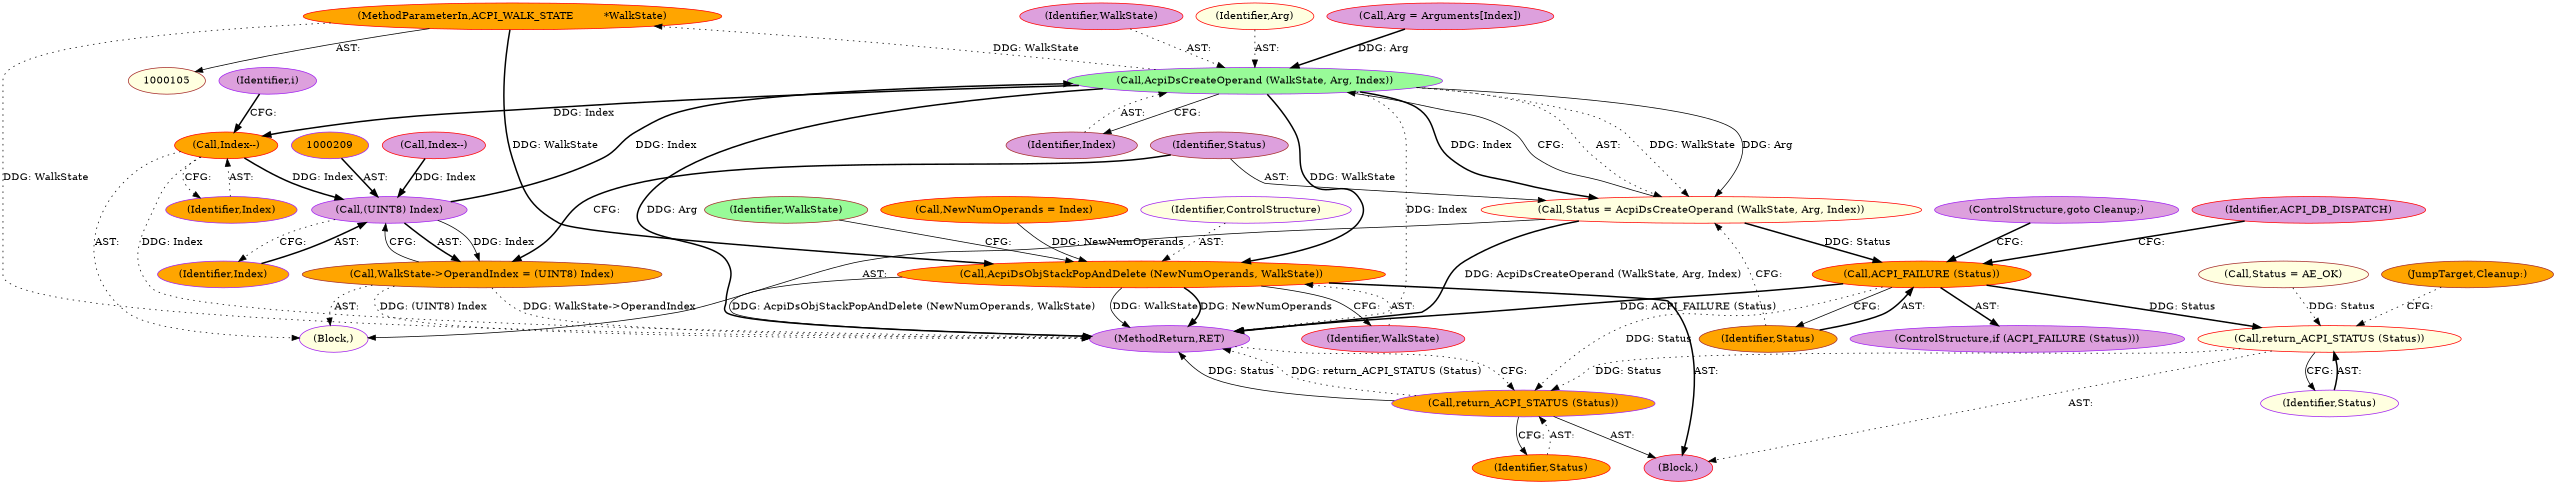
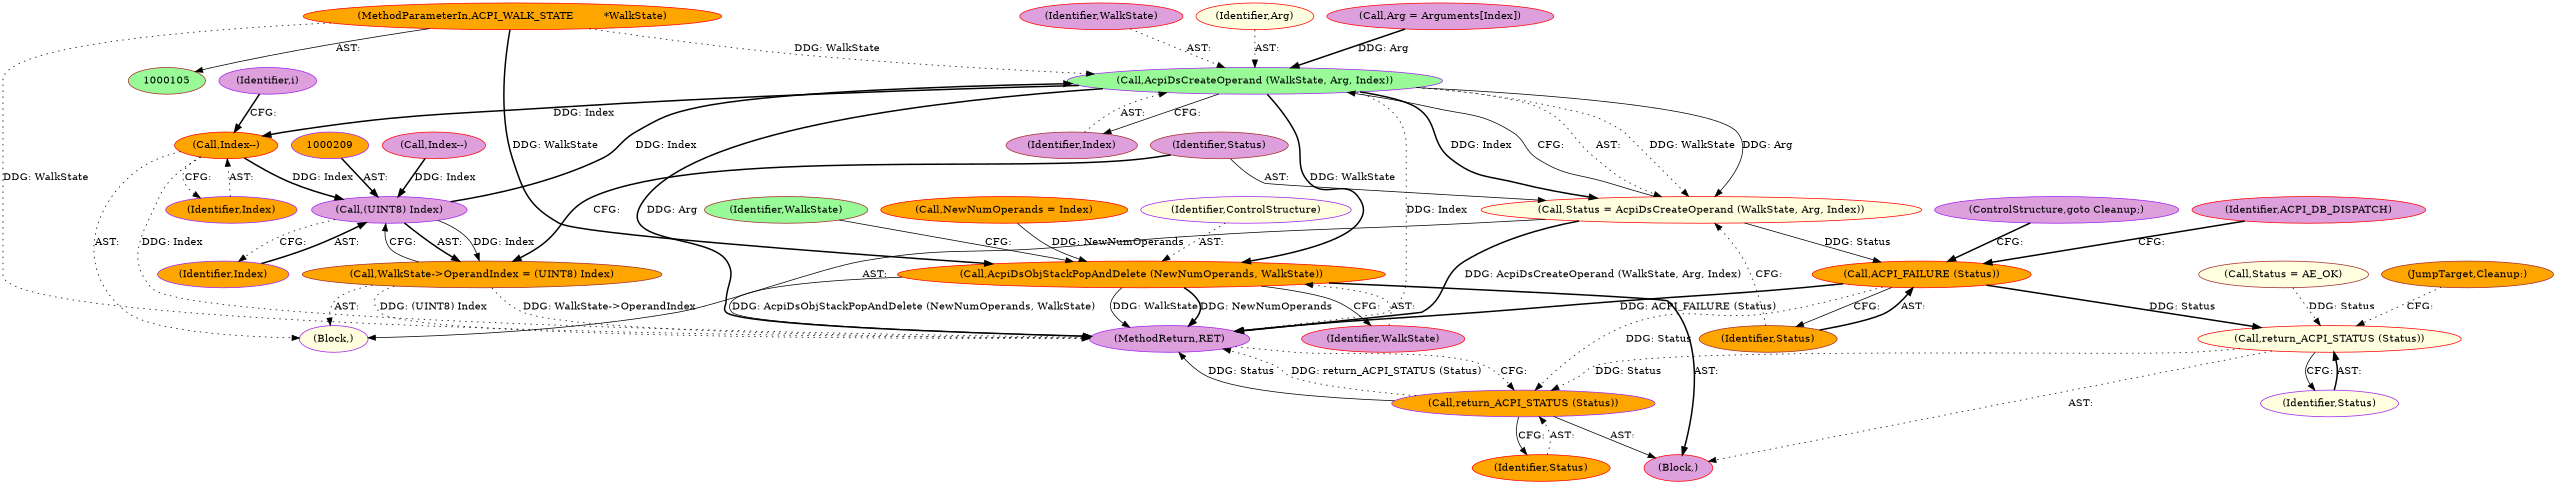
edge "(Call,AcpiDsCreateOperand (WalkState, Arg, Index))" -> "(MethodParameterIn,ACPI_WALK_STATE         *WalkState)": reversed
node "1000105": fillcolor lightyellow -> palegreen
edge "(Call,Status = AcpiDsCreateOperand (WalkState, Arg, Index))" -> "(Call,ACPI_FAILURE (Status))": style bold -> solid
node "(ControlStructure,if (ACPI_FAILURE (Status)))": removed
